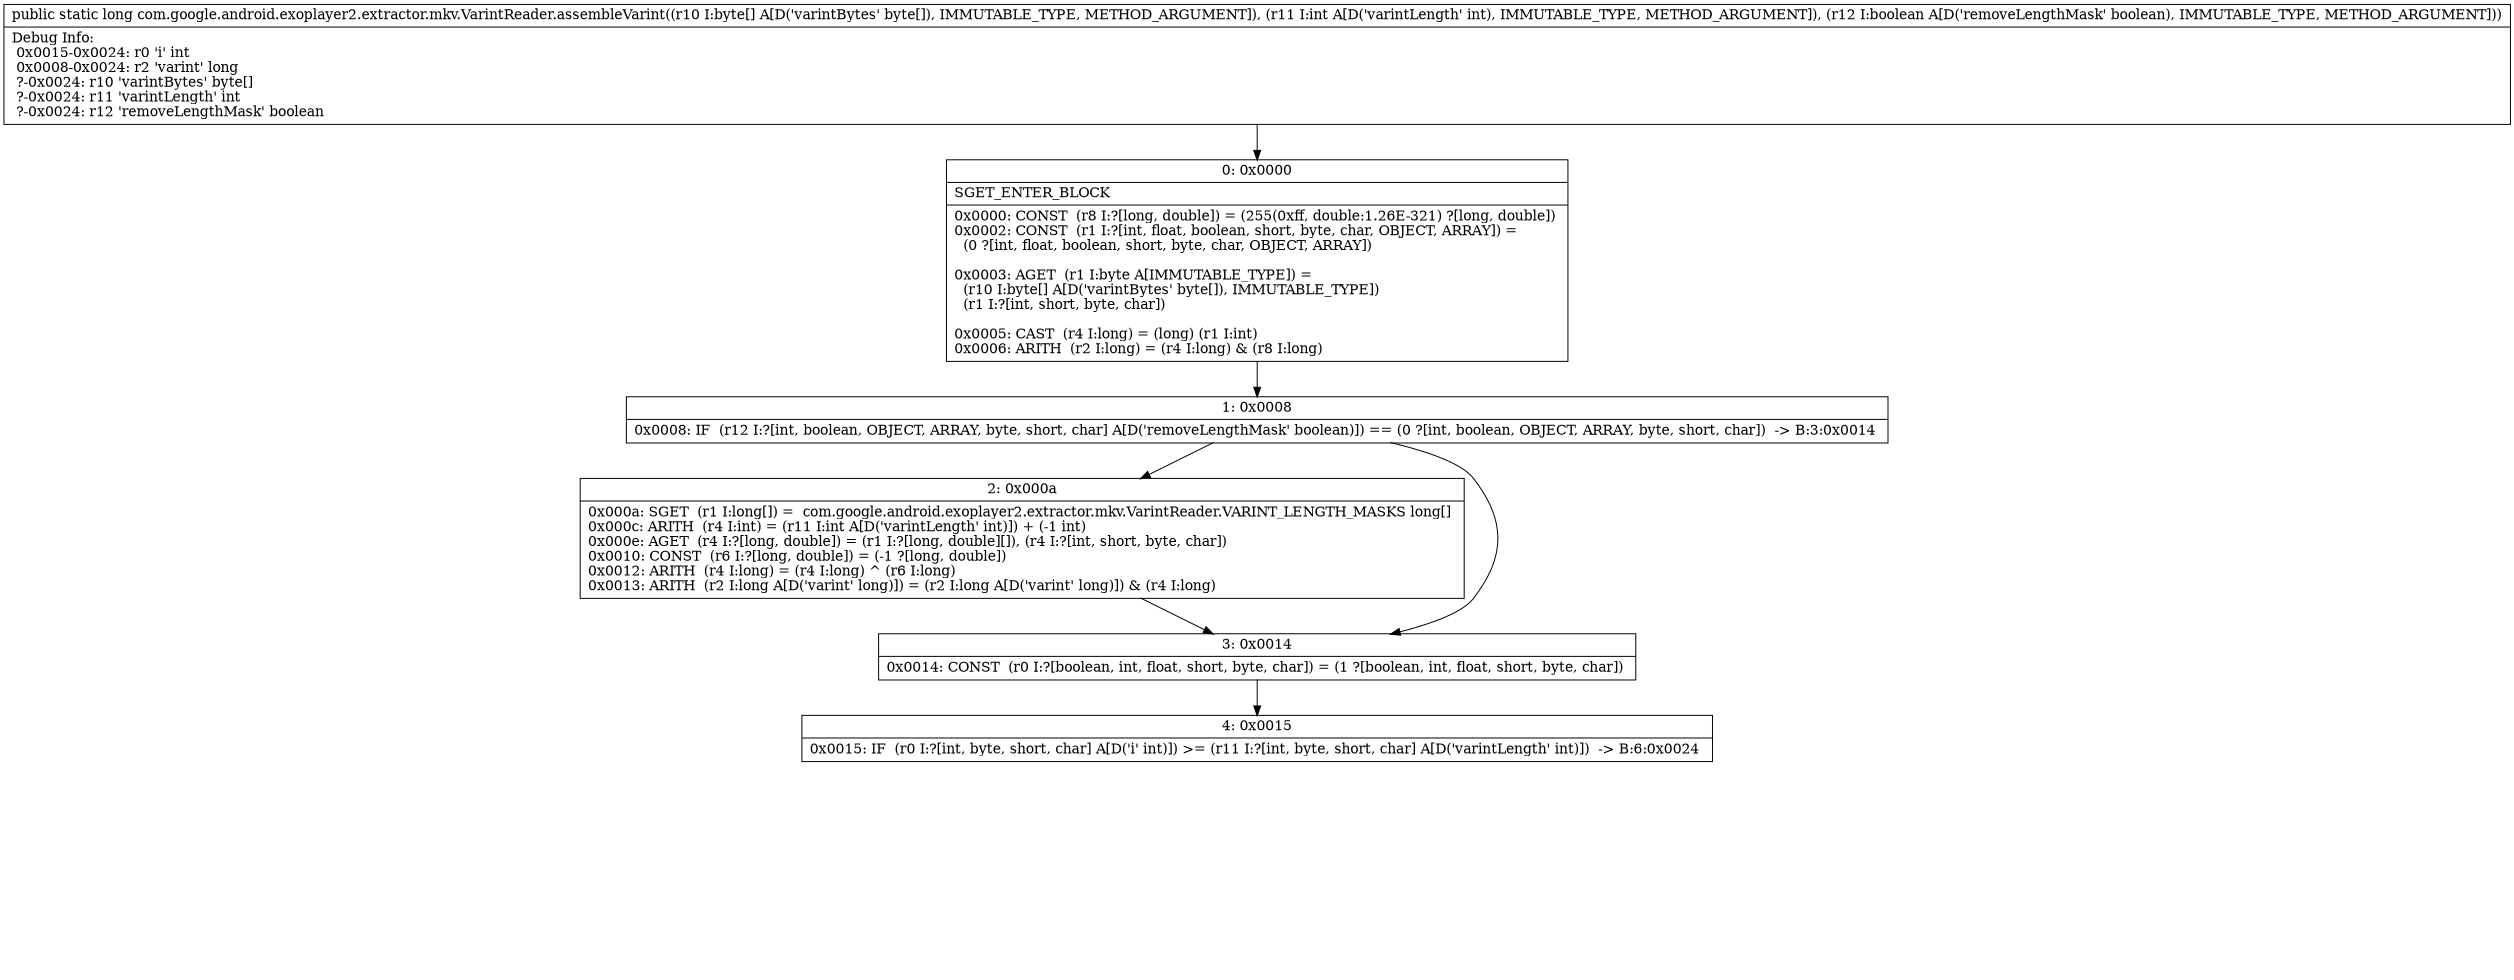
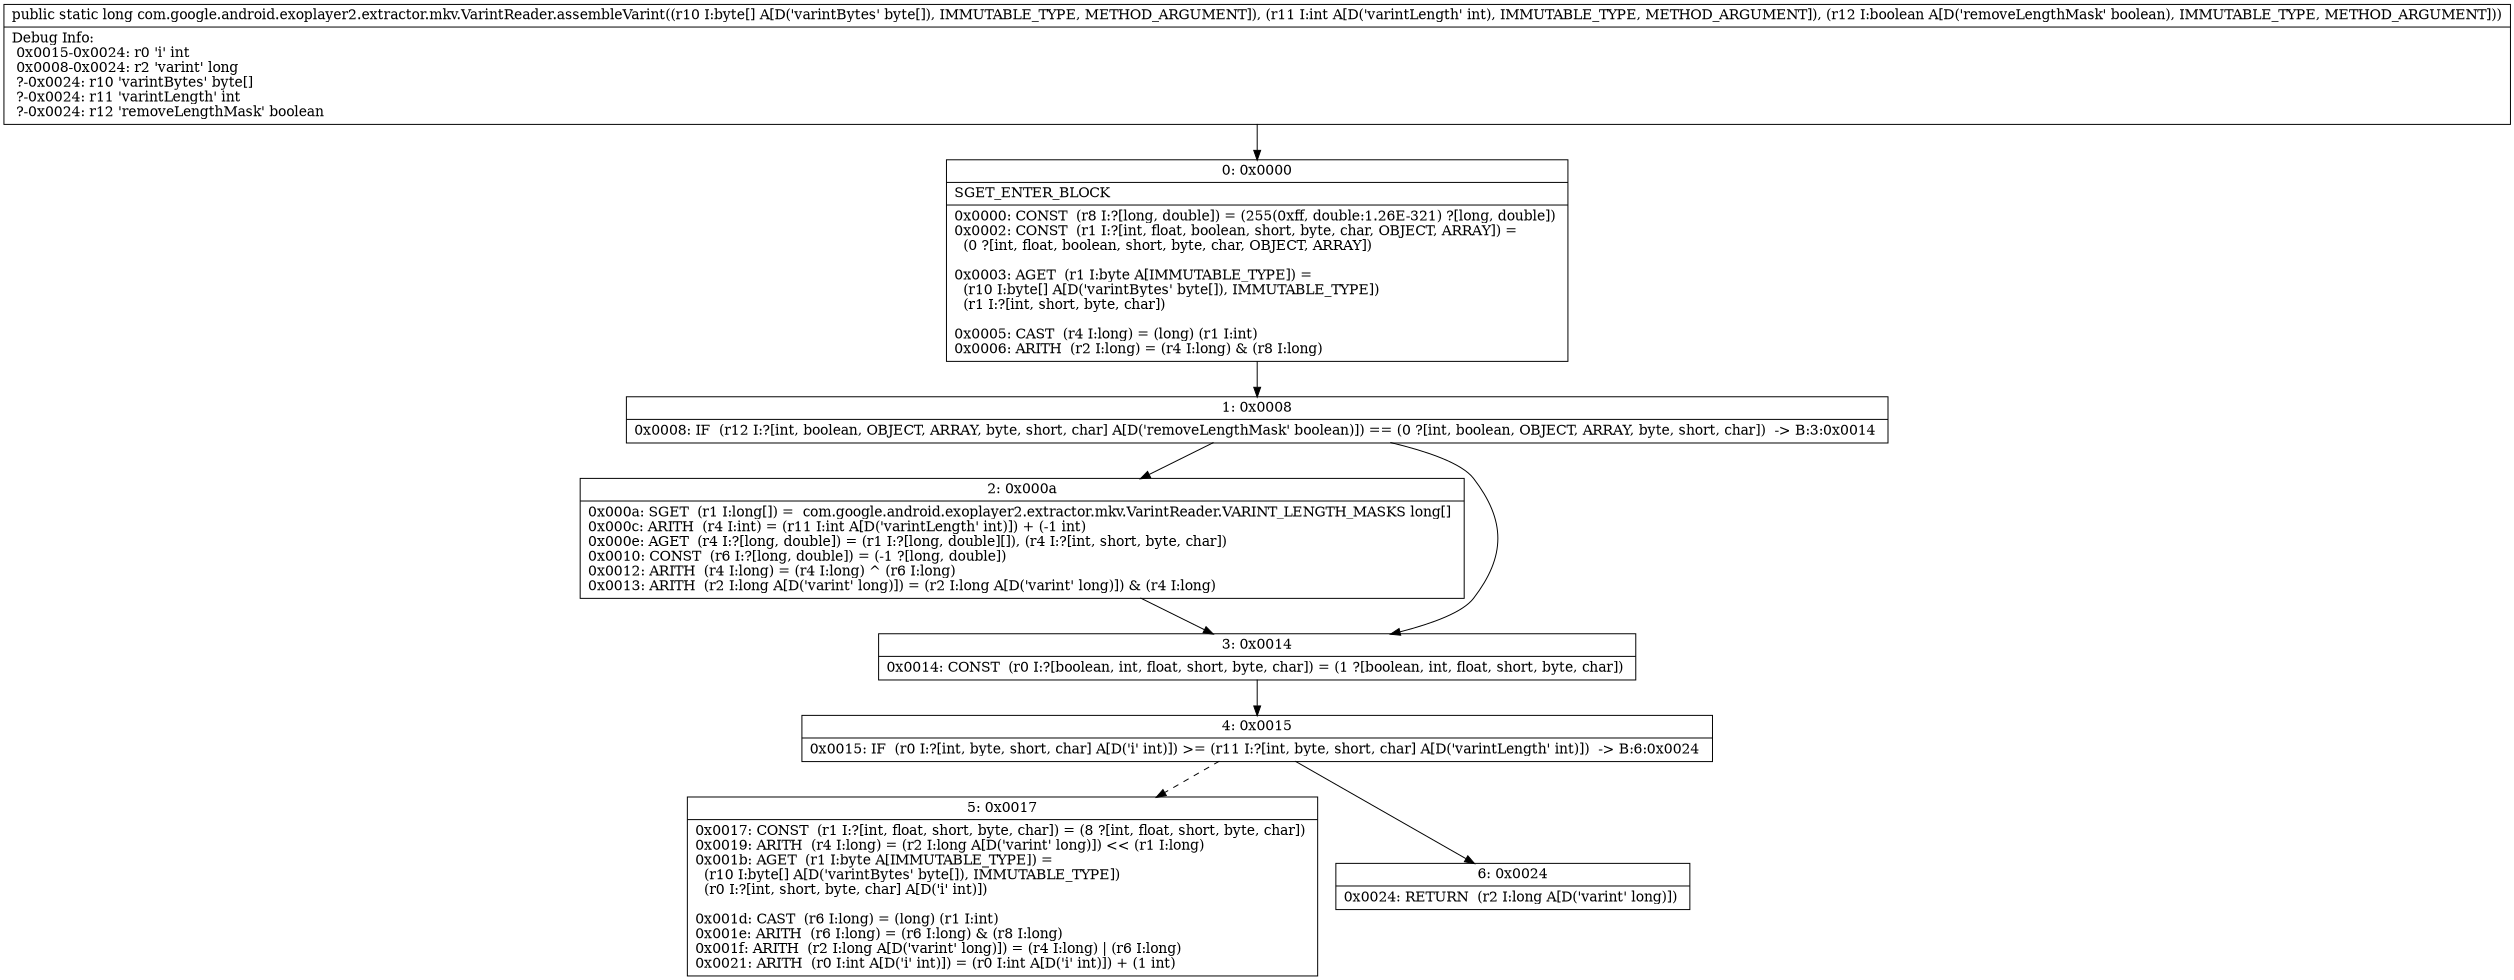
node "5: 0x0017": added
node "6: 0x0024": added
